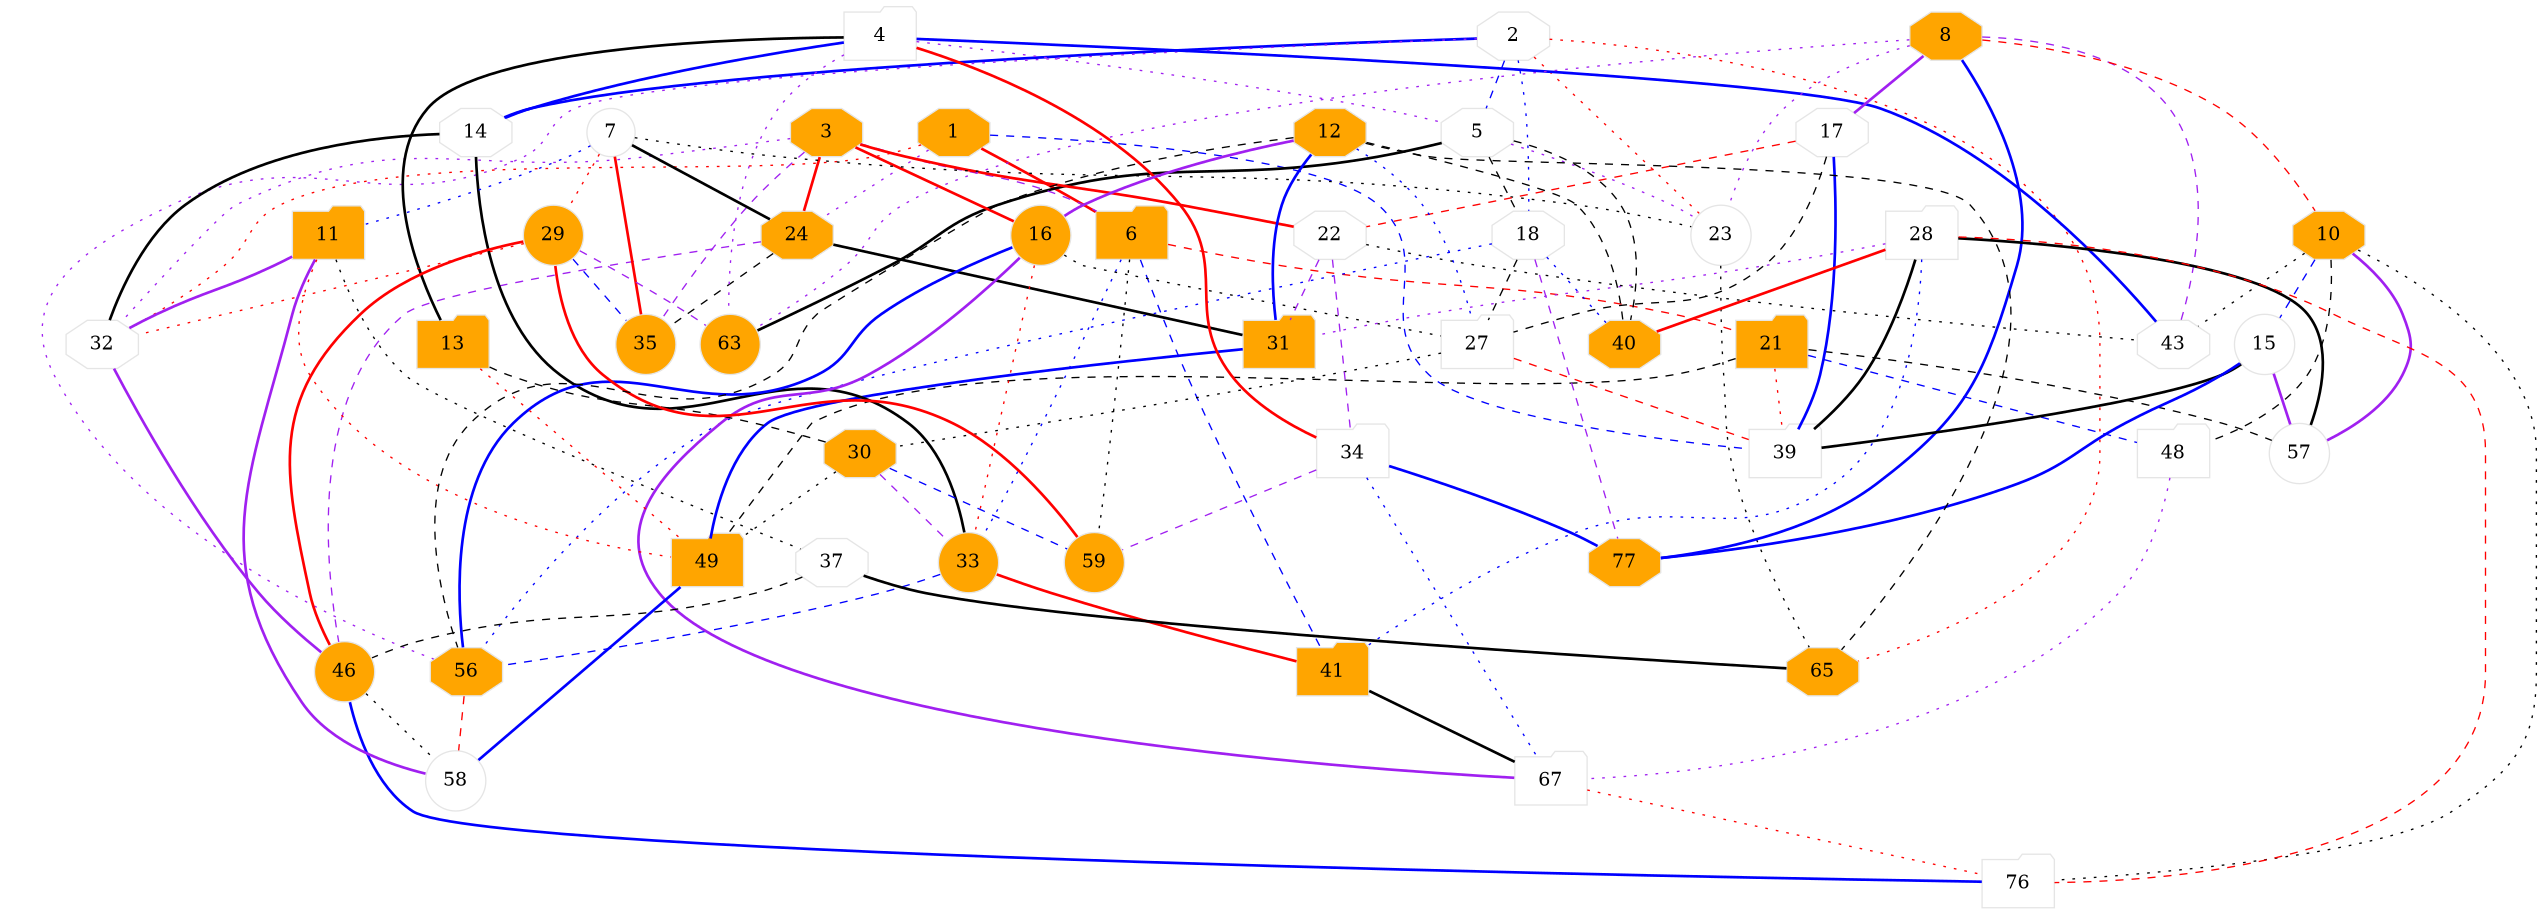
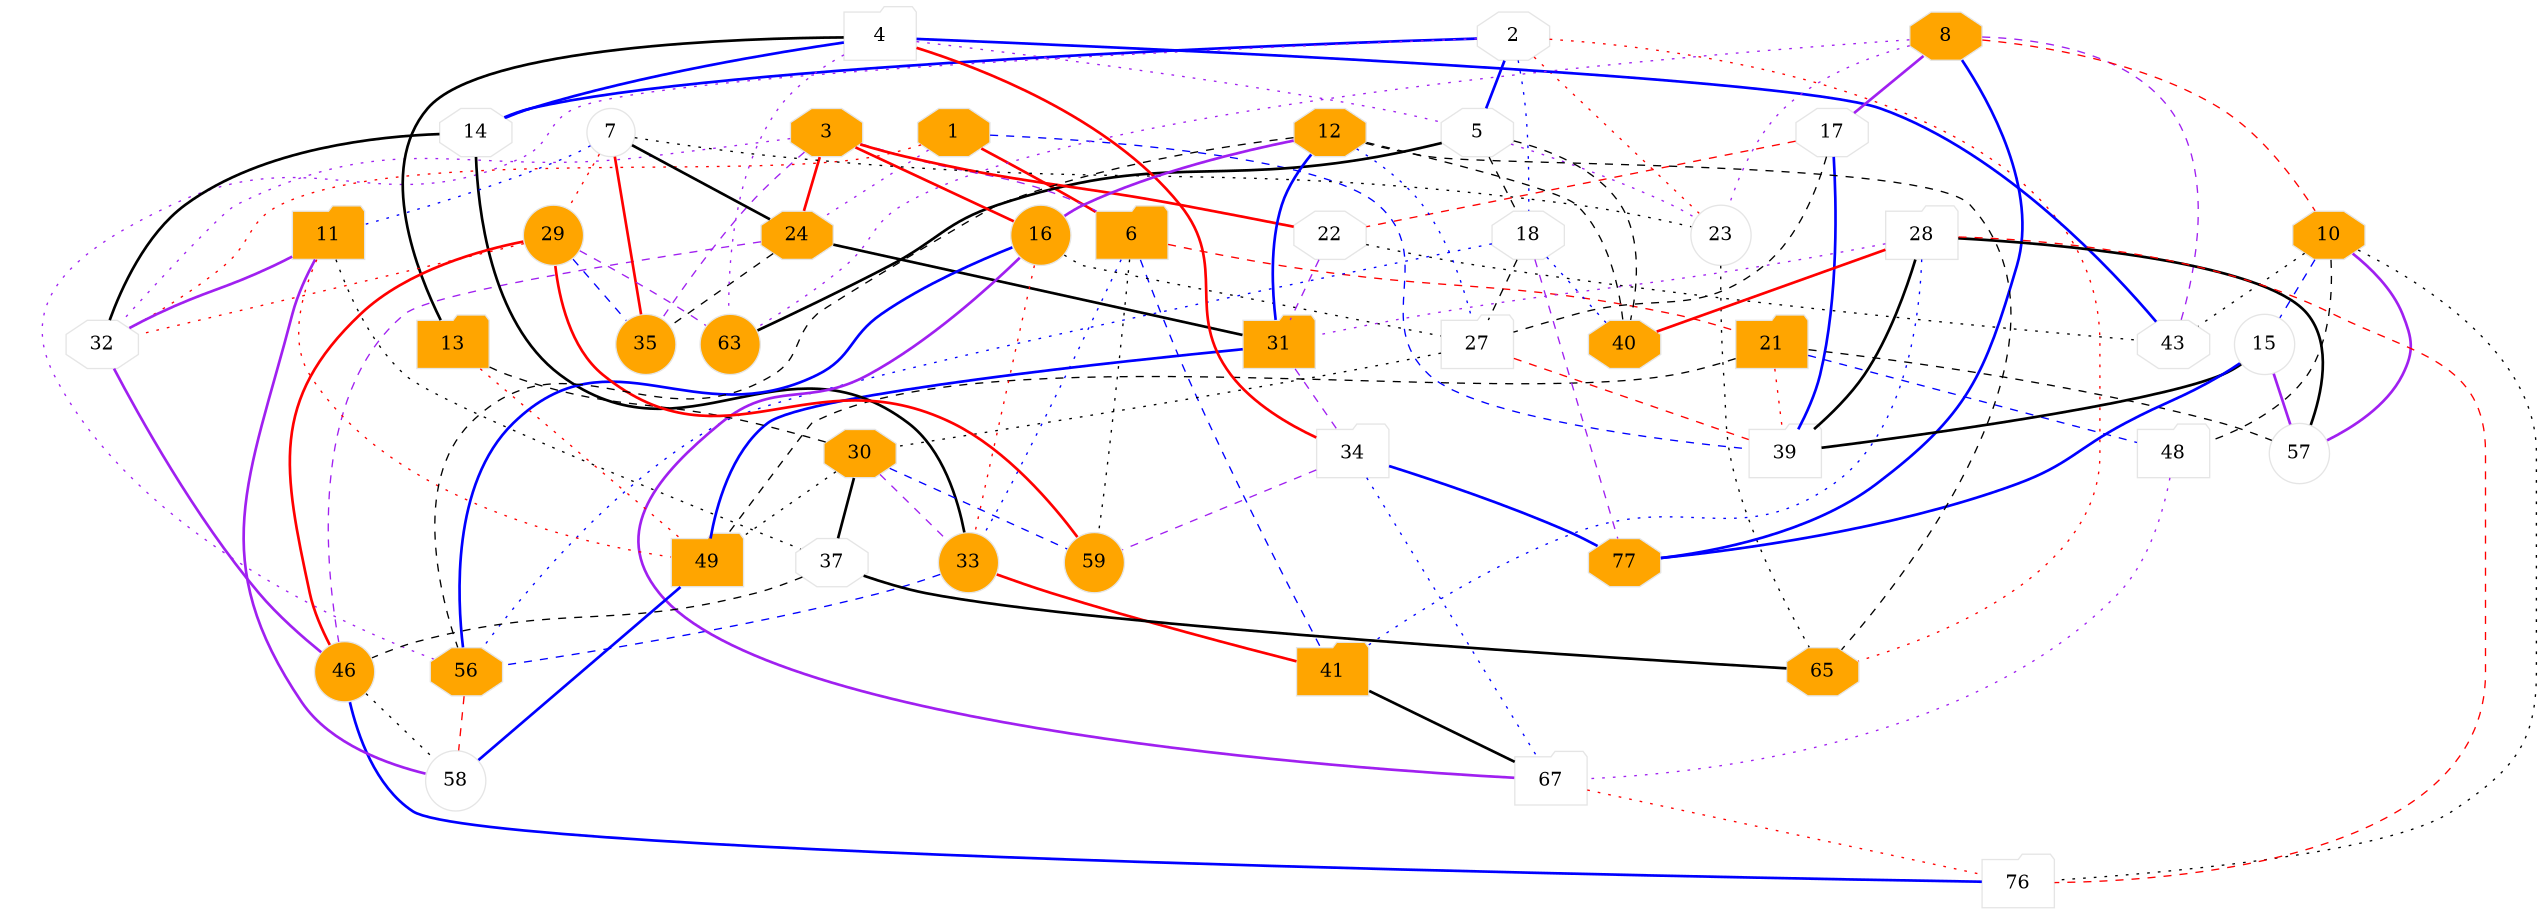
edge "2" -- "5": style dashed -> bold
edge "22" -- "34": now "31" -- "34"
edge "30" -- "37": added
